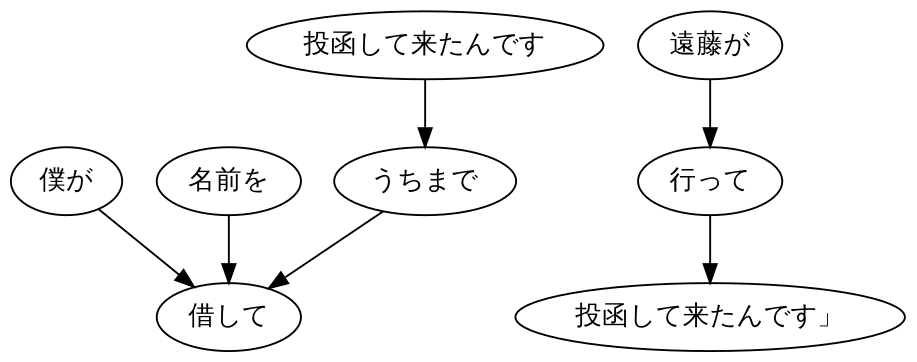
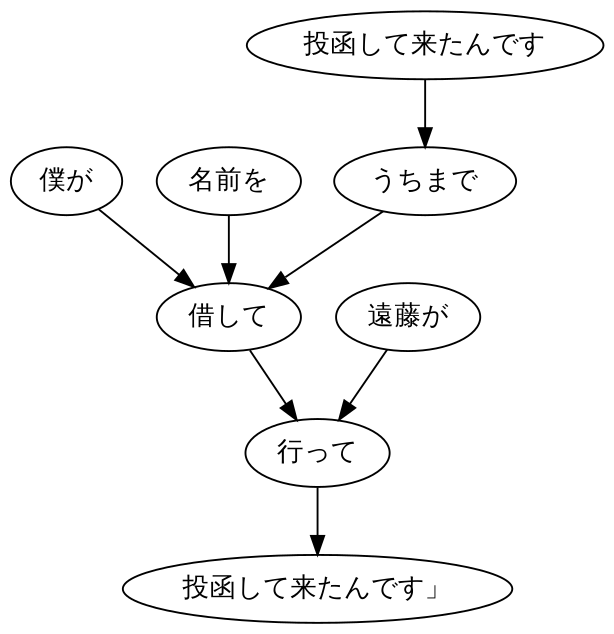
edge "借して" -> "行って": added
